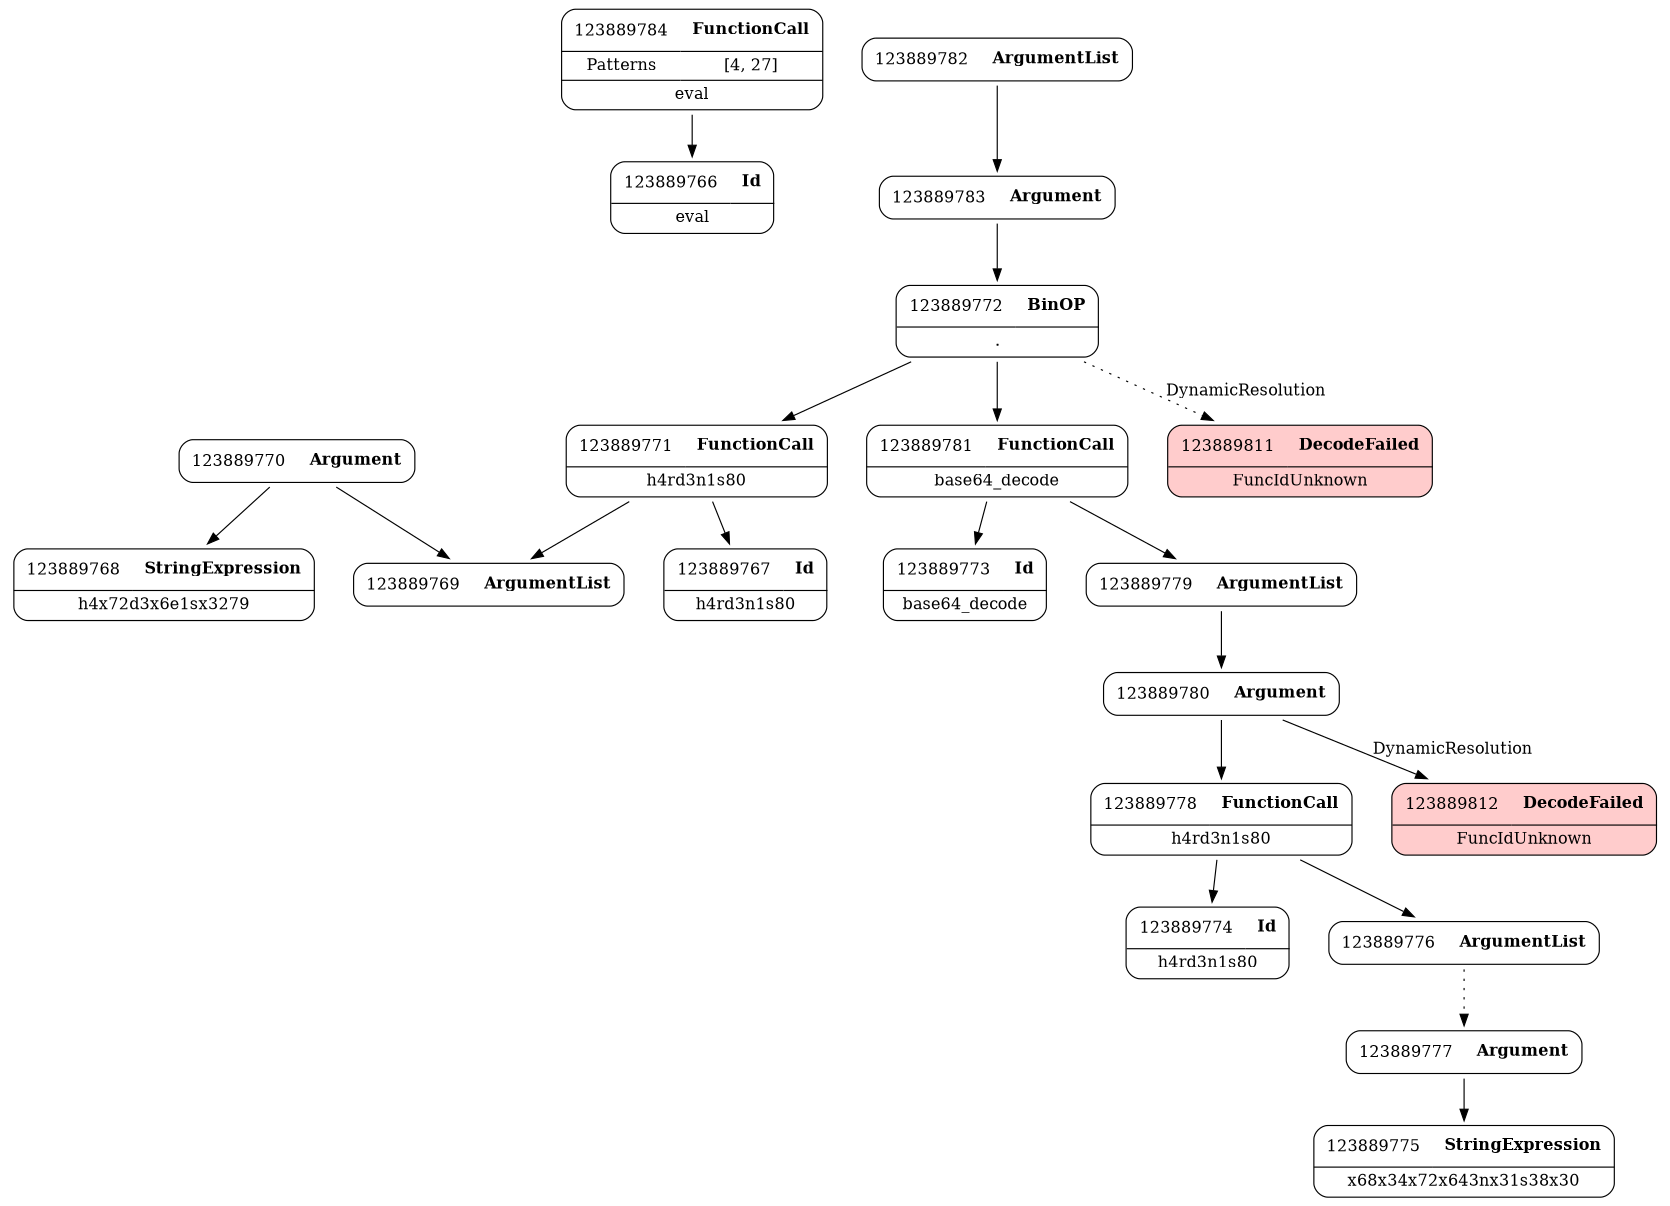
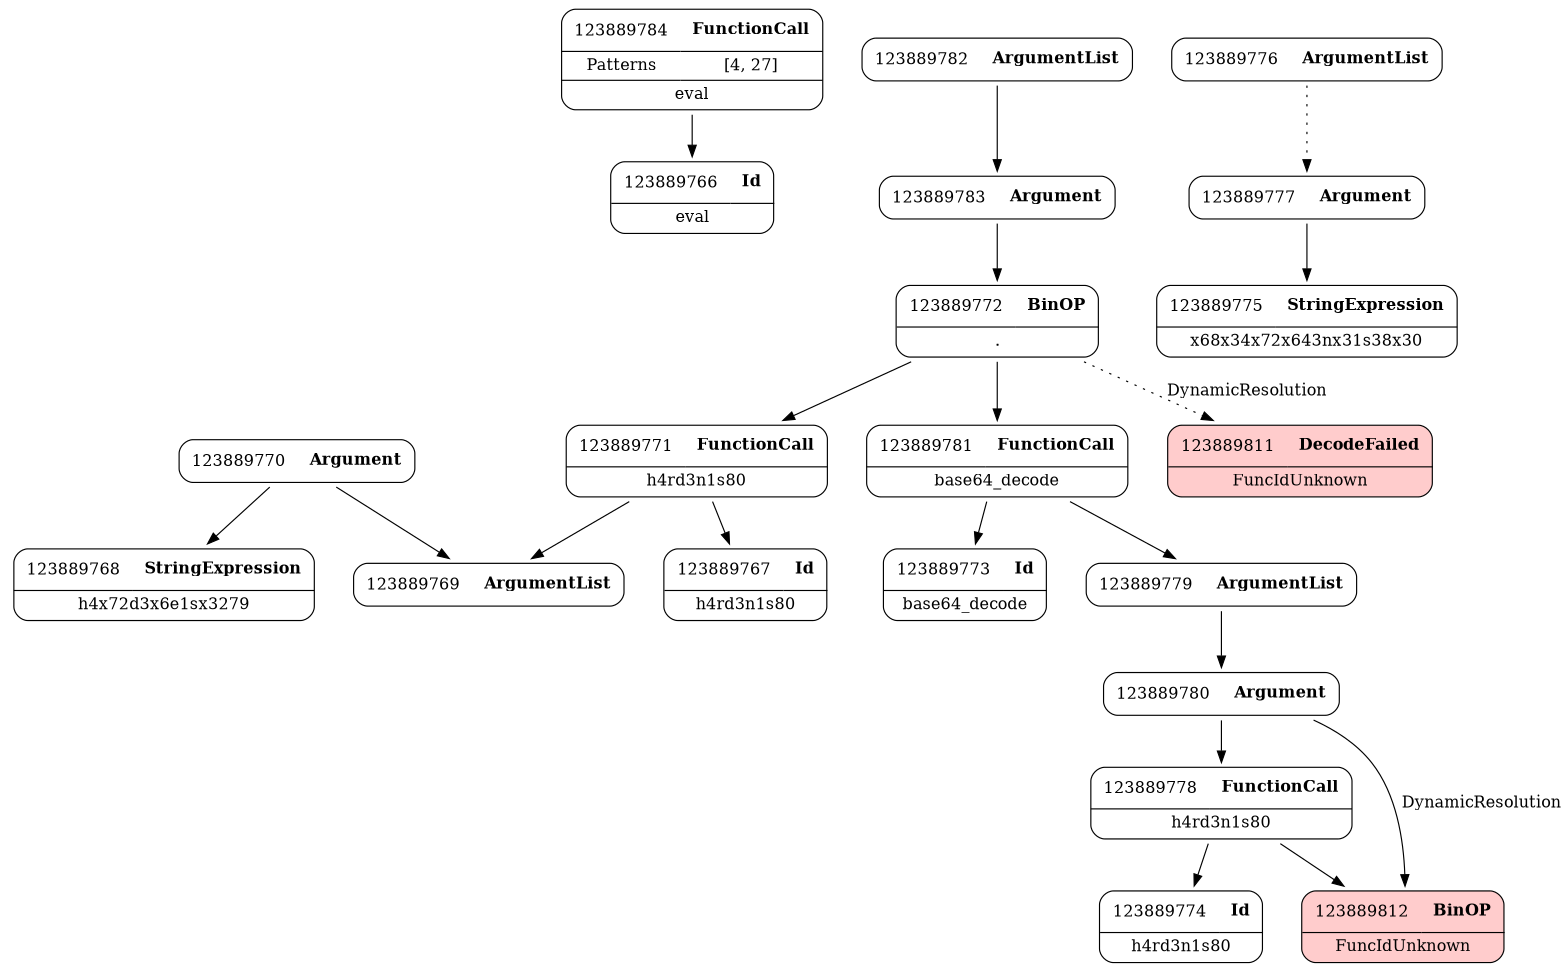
node "123889812": text "DecodeFailed" -> "BinOP"
edge "123889778" -> "123889776": now "123889778" -> "123889812"
